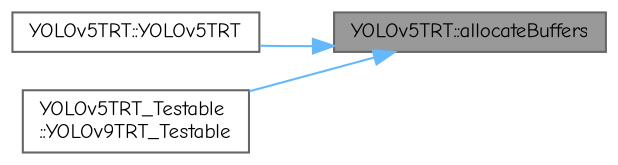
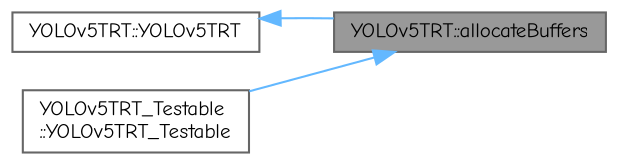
edge "YOLOv5TRT::YOLOv5TRT" -> "YOLOv5TRT::allocateBuffers": reversed
node "YOLOv5TRT_Testable ::YOLOv9TRT_Testable": label "YOLOv5TRT_Testable ::YOLOv9TRT_Testable" -> "YOLOv5TRT_Testable ::YOLOv5TRT_Testable"
